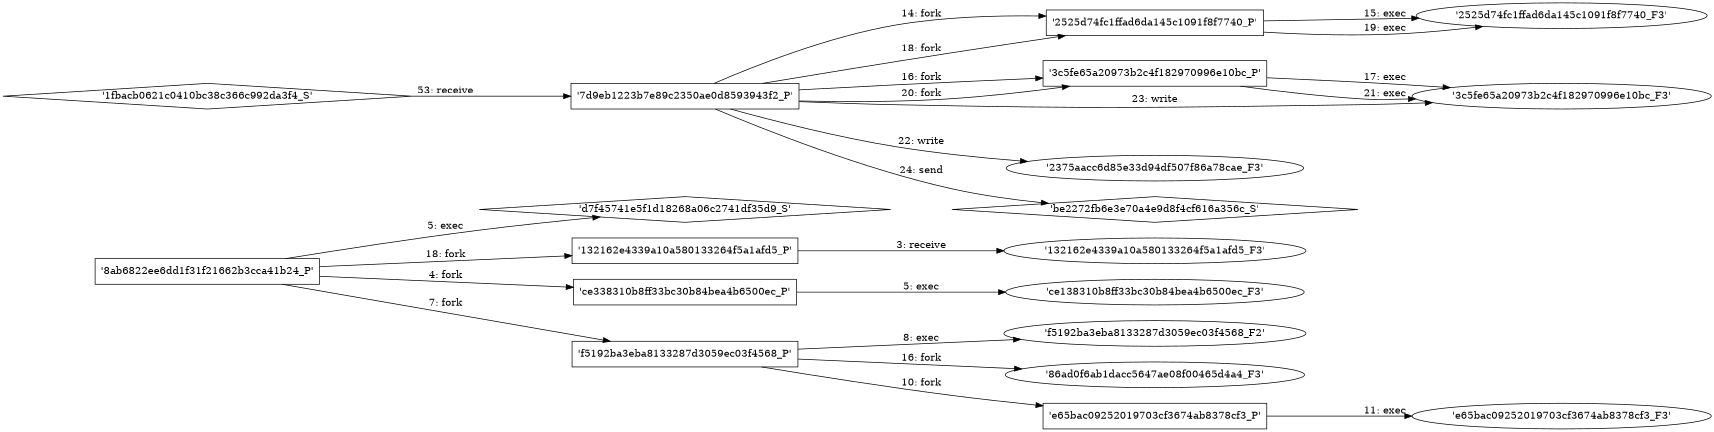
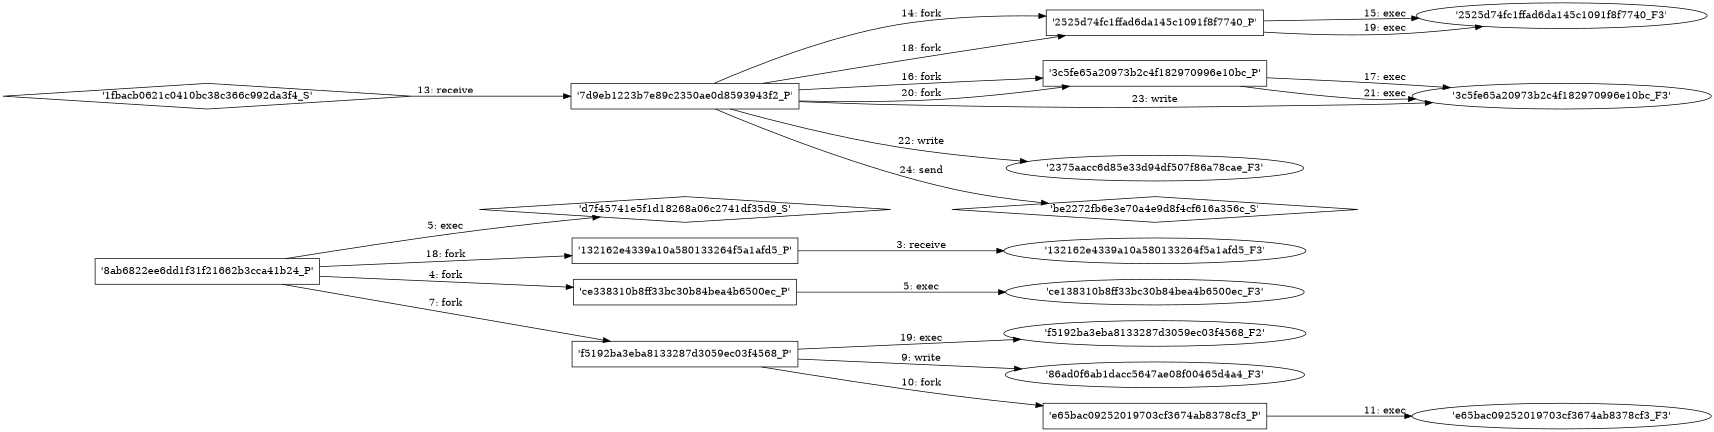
edge "'1fbacb0621c0410bc38c366c992da3f4_S'" -> "'7d9eb1223b7e89c2350ae0d8593943f2_P'": label "53: receive" -> "13: receive"
edge "'f5192ba3eba8133287d3059ec03f4568_P'" -> "'f5192ba3eba8133287d3059ec03f4568_F2'": label "8: exec" -> "19: exec"
edge "'f5192ba3eba8133287d3059ec03f4568_P'" -> "'86ad0f6ab1dacc5647ae08f00465d4a4_F3'": label "16: fork" -> "9: write"
